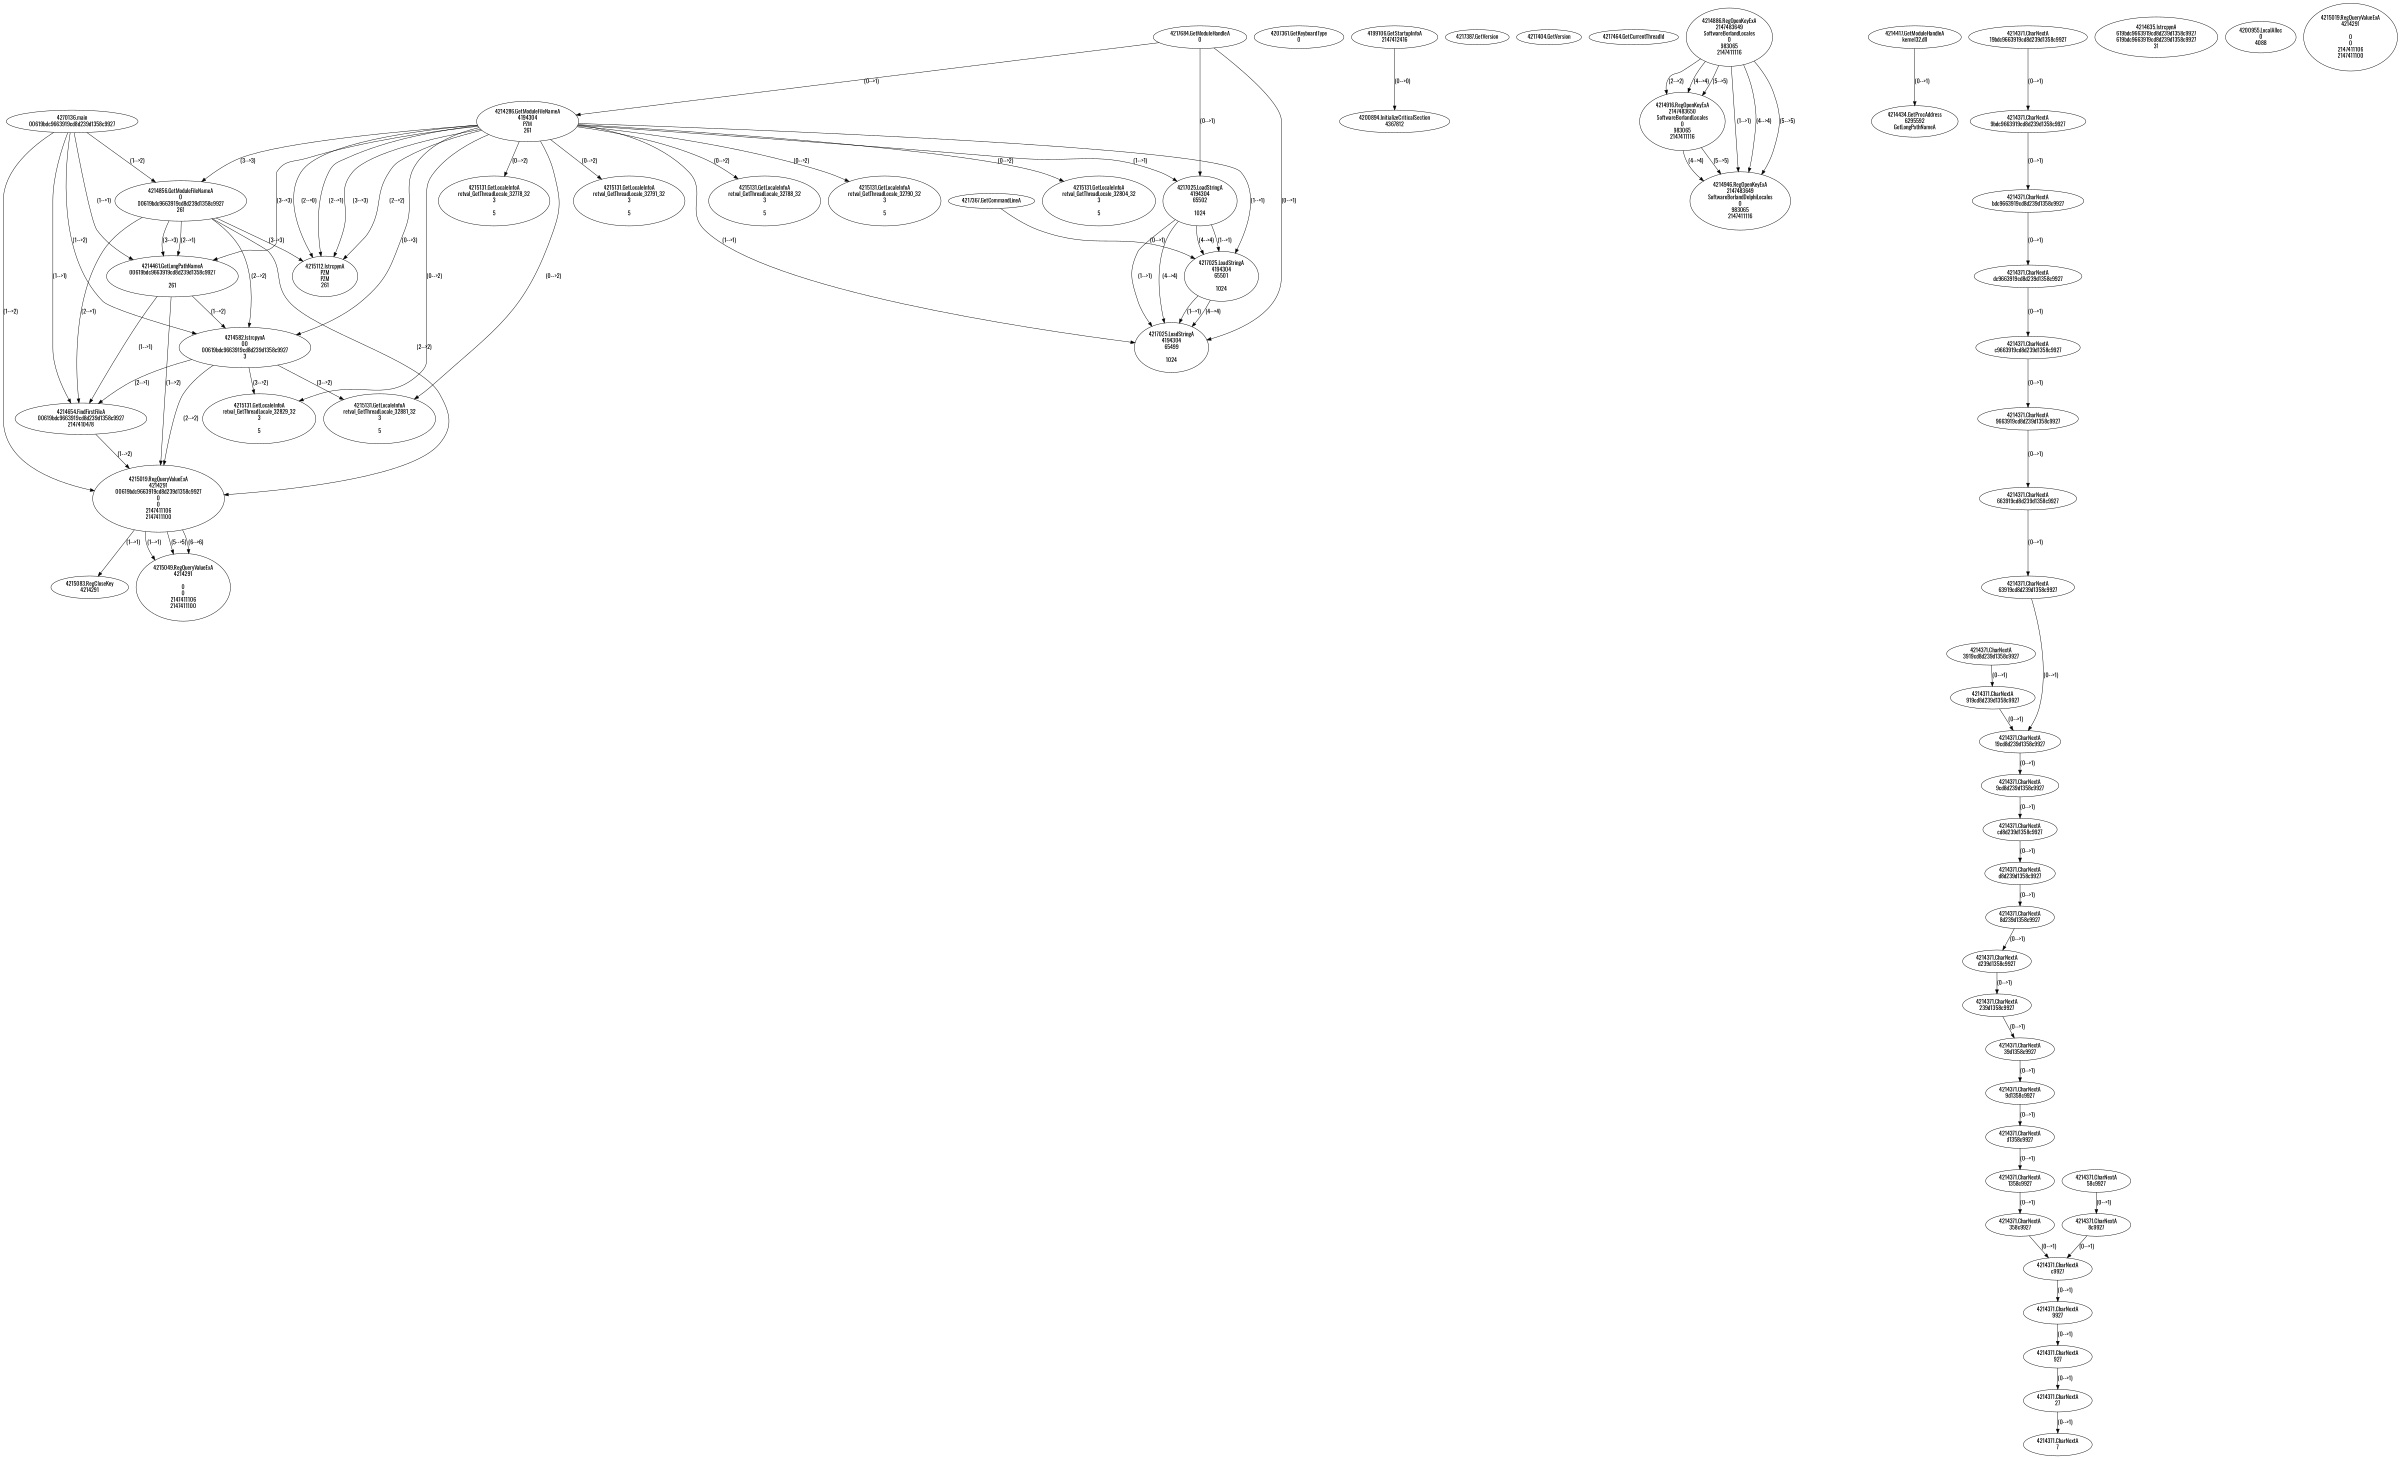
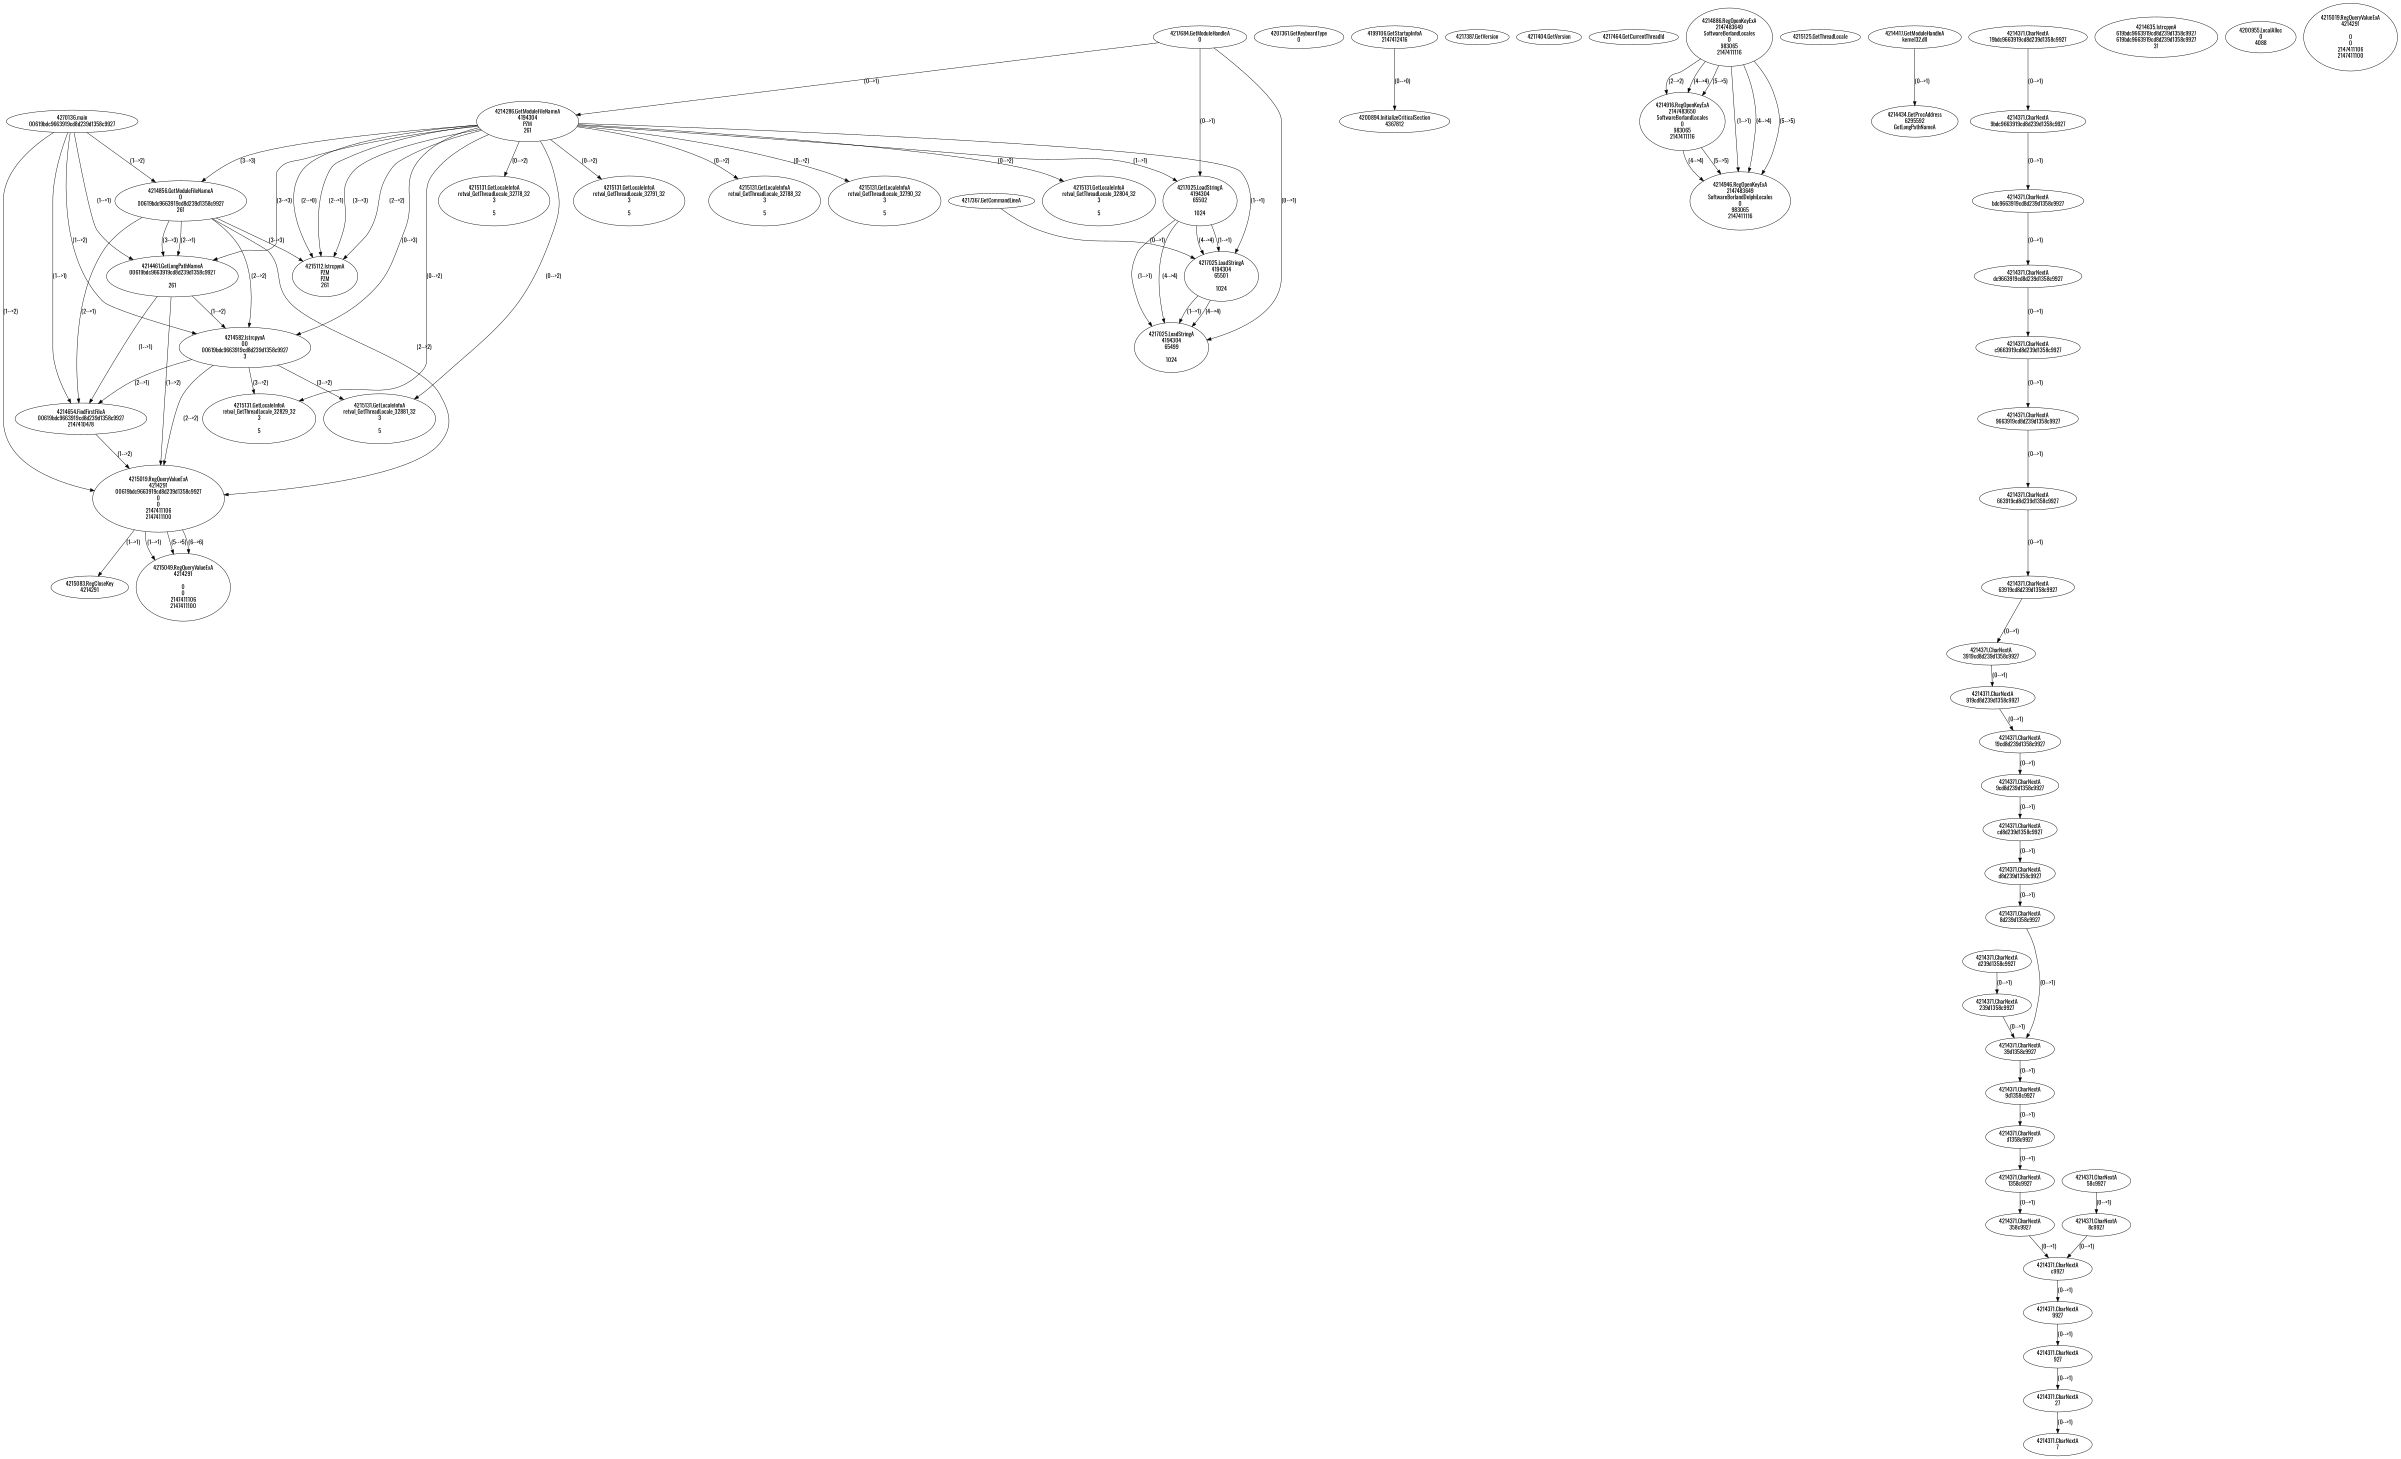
node "4215125.GetThreadLocale": added
edge "4214286.GetModuleFileNameA 4194304 PZM 261" -> "4217025.LoadStringA 4194304 65499 1024": removed, label "(1-->1)"
edge "4214371.CharNextA 63919cd8d239d1358c9927" -> "4214371.CharNextA 19cd8d239d1358c9927": now "4214371.CharNextA 63919cd8d239d1358c9927" -> "4214371.CharNextA 3919cd8d239d1358c9927"
edge "4214371.CharNextA 8d239d1358c9927" -> "4214371.CharNextA d239d1358c9927": now "4214371.CharNextA 8d239d1358c9927" -> "4214371.CharNextA 39d1358c9927"
